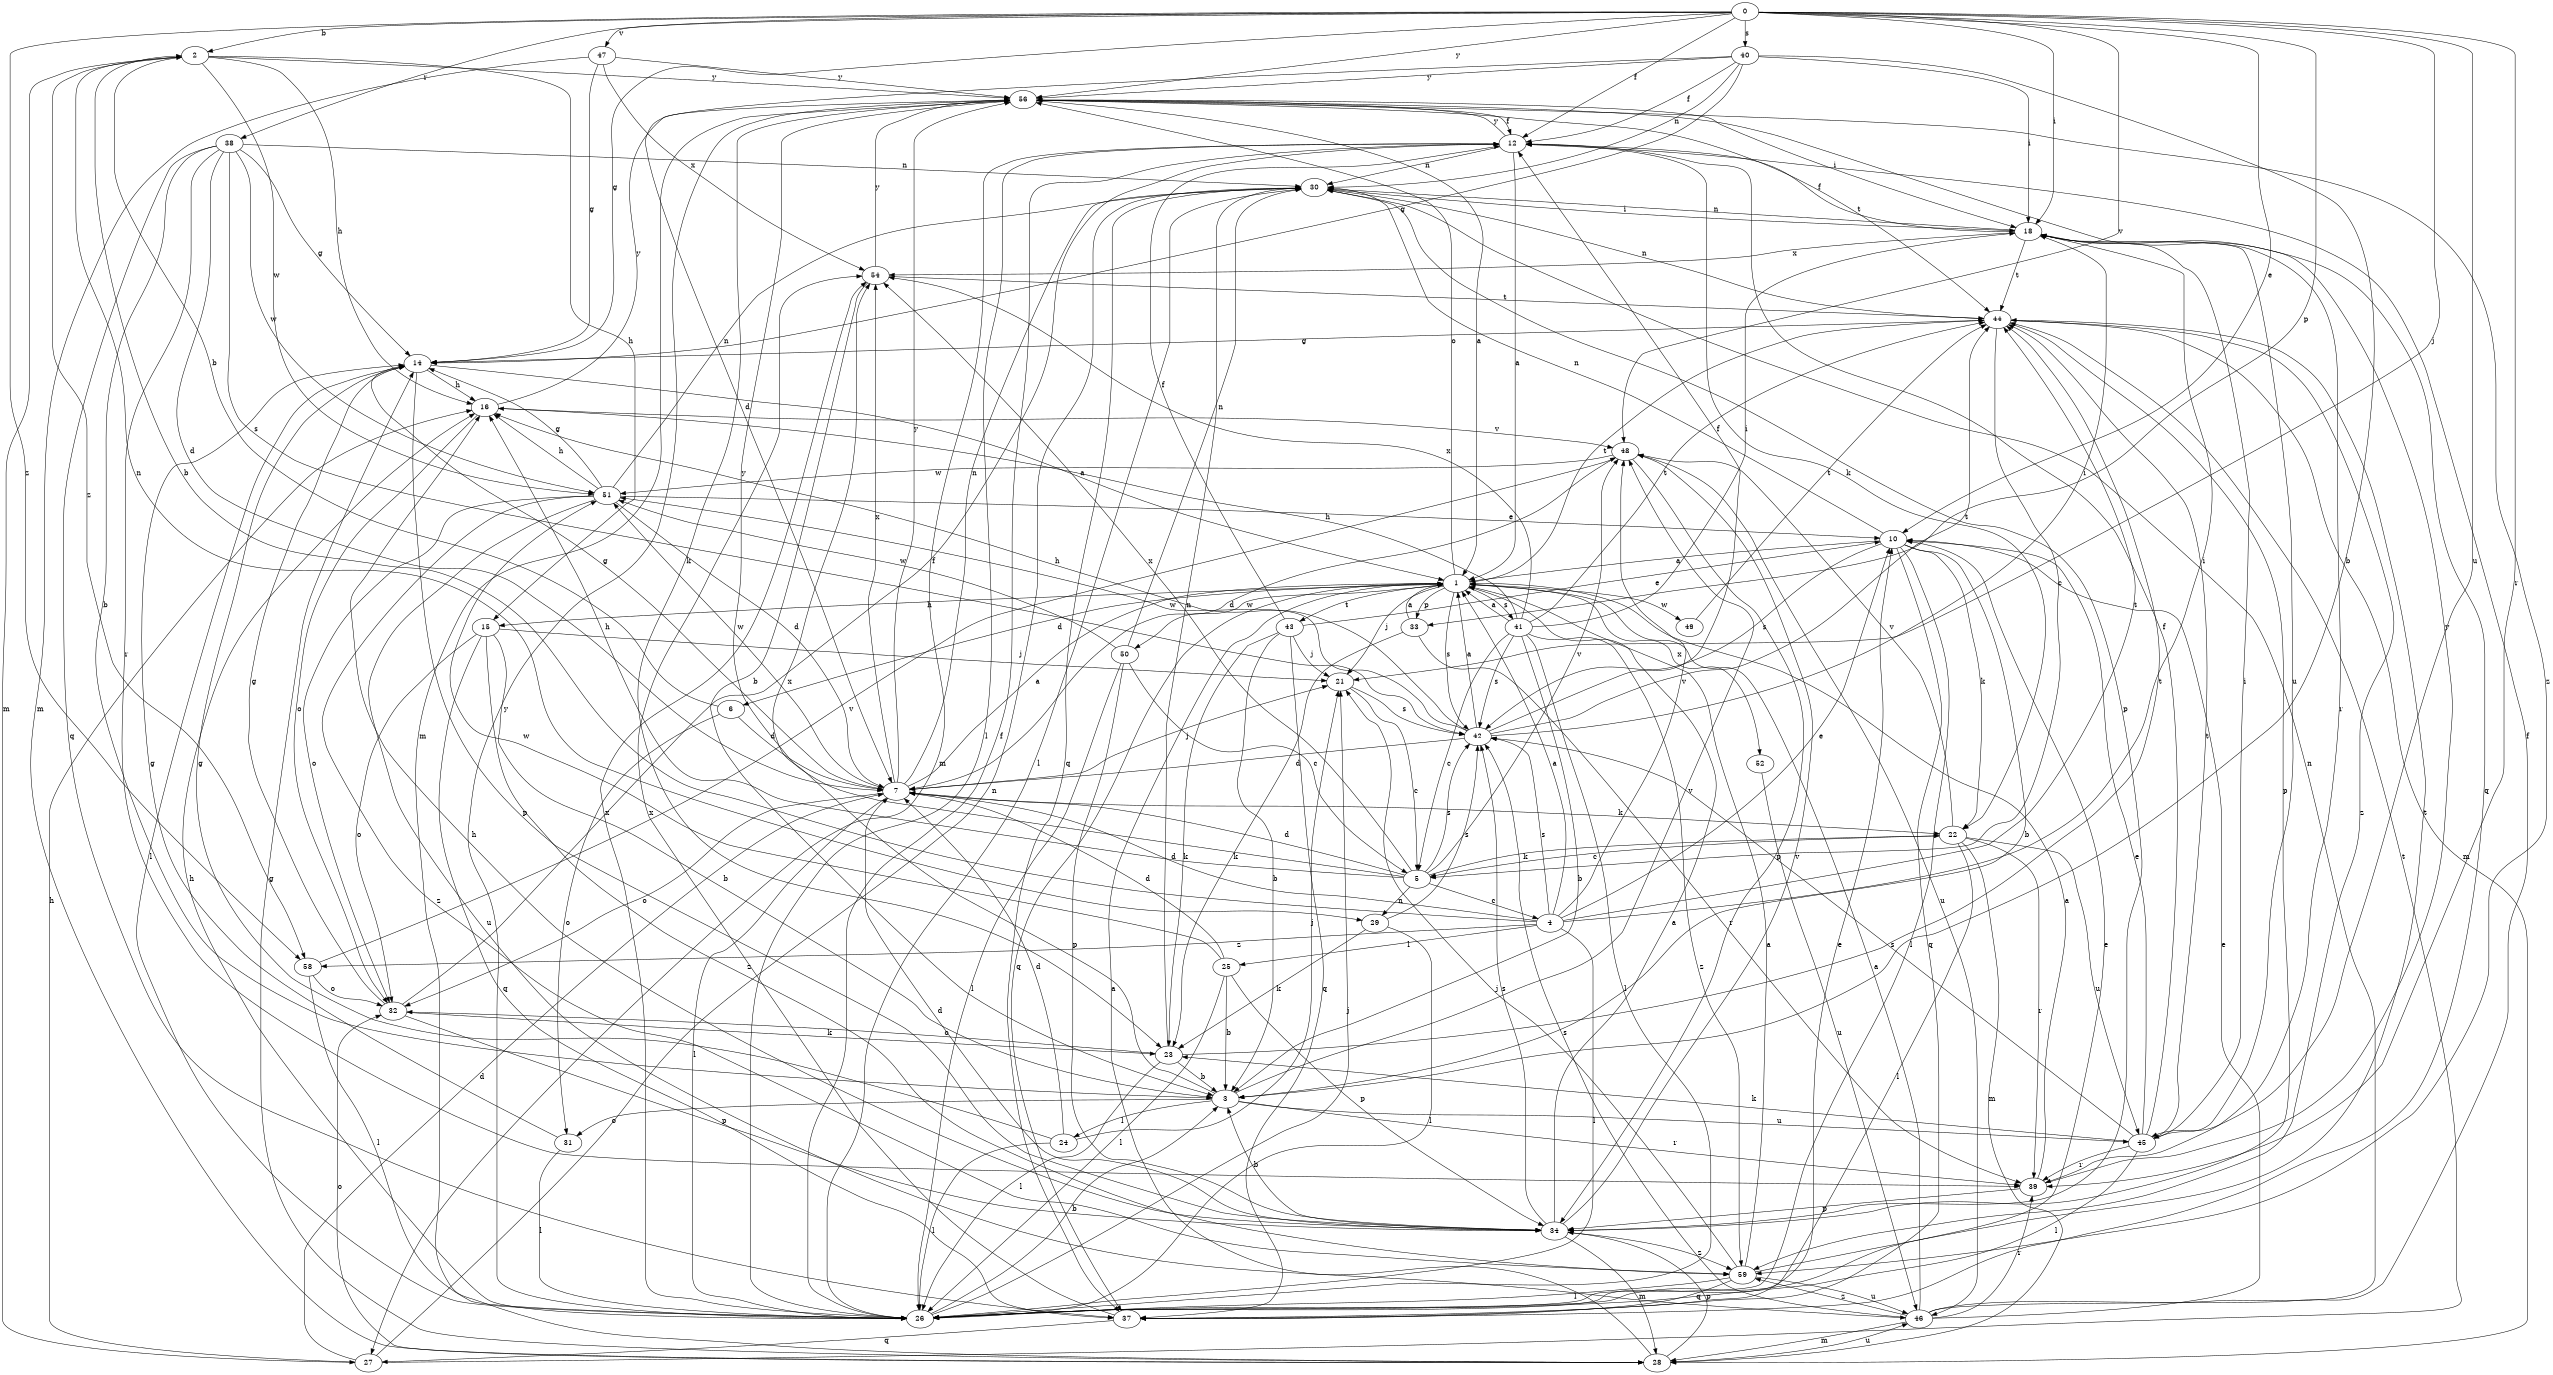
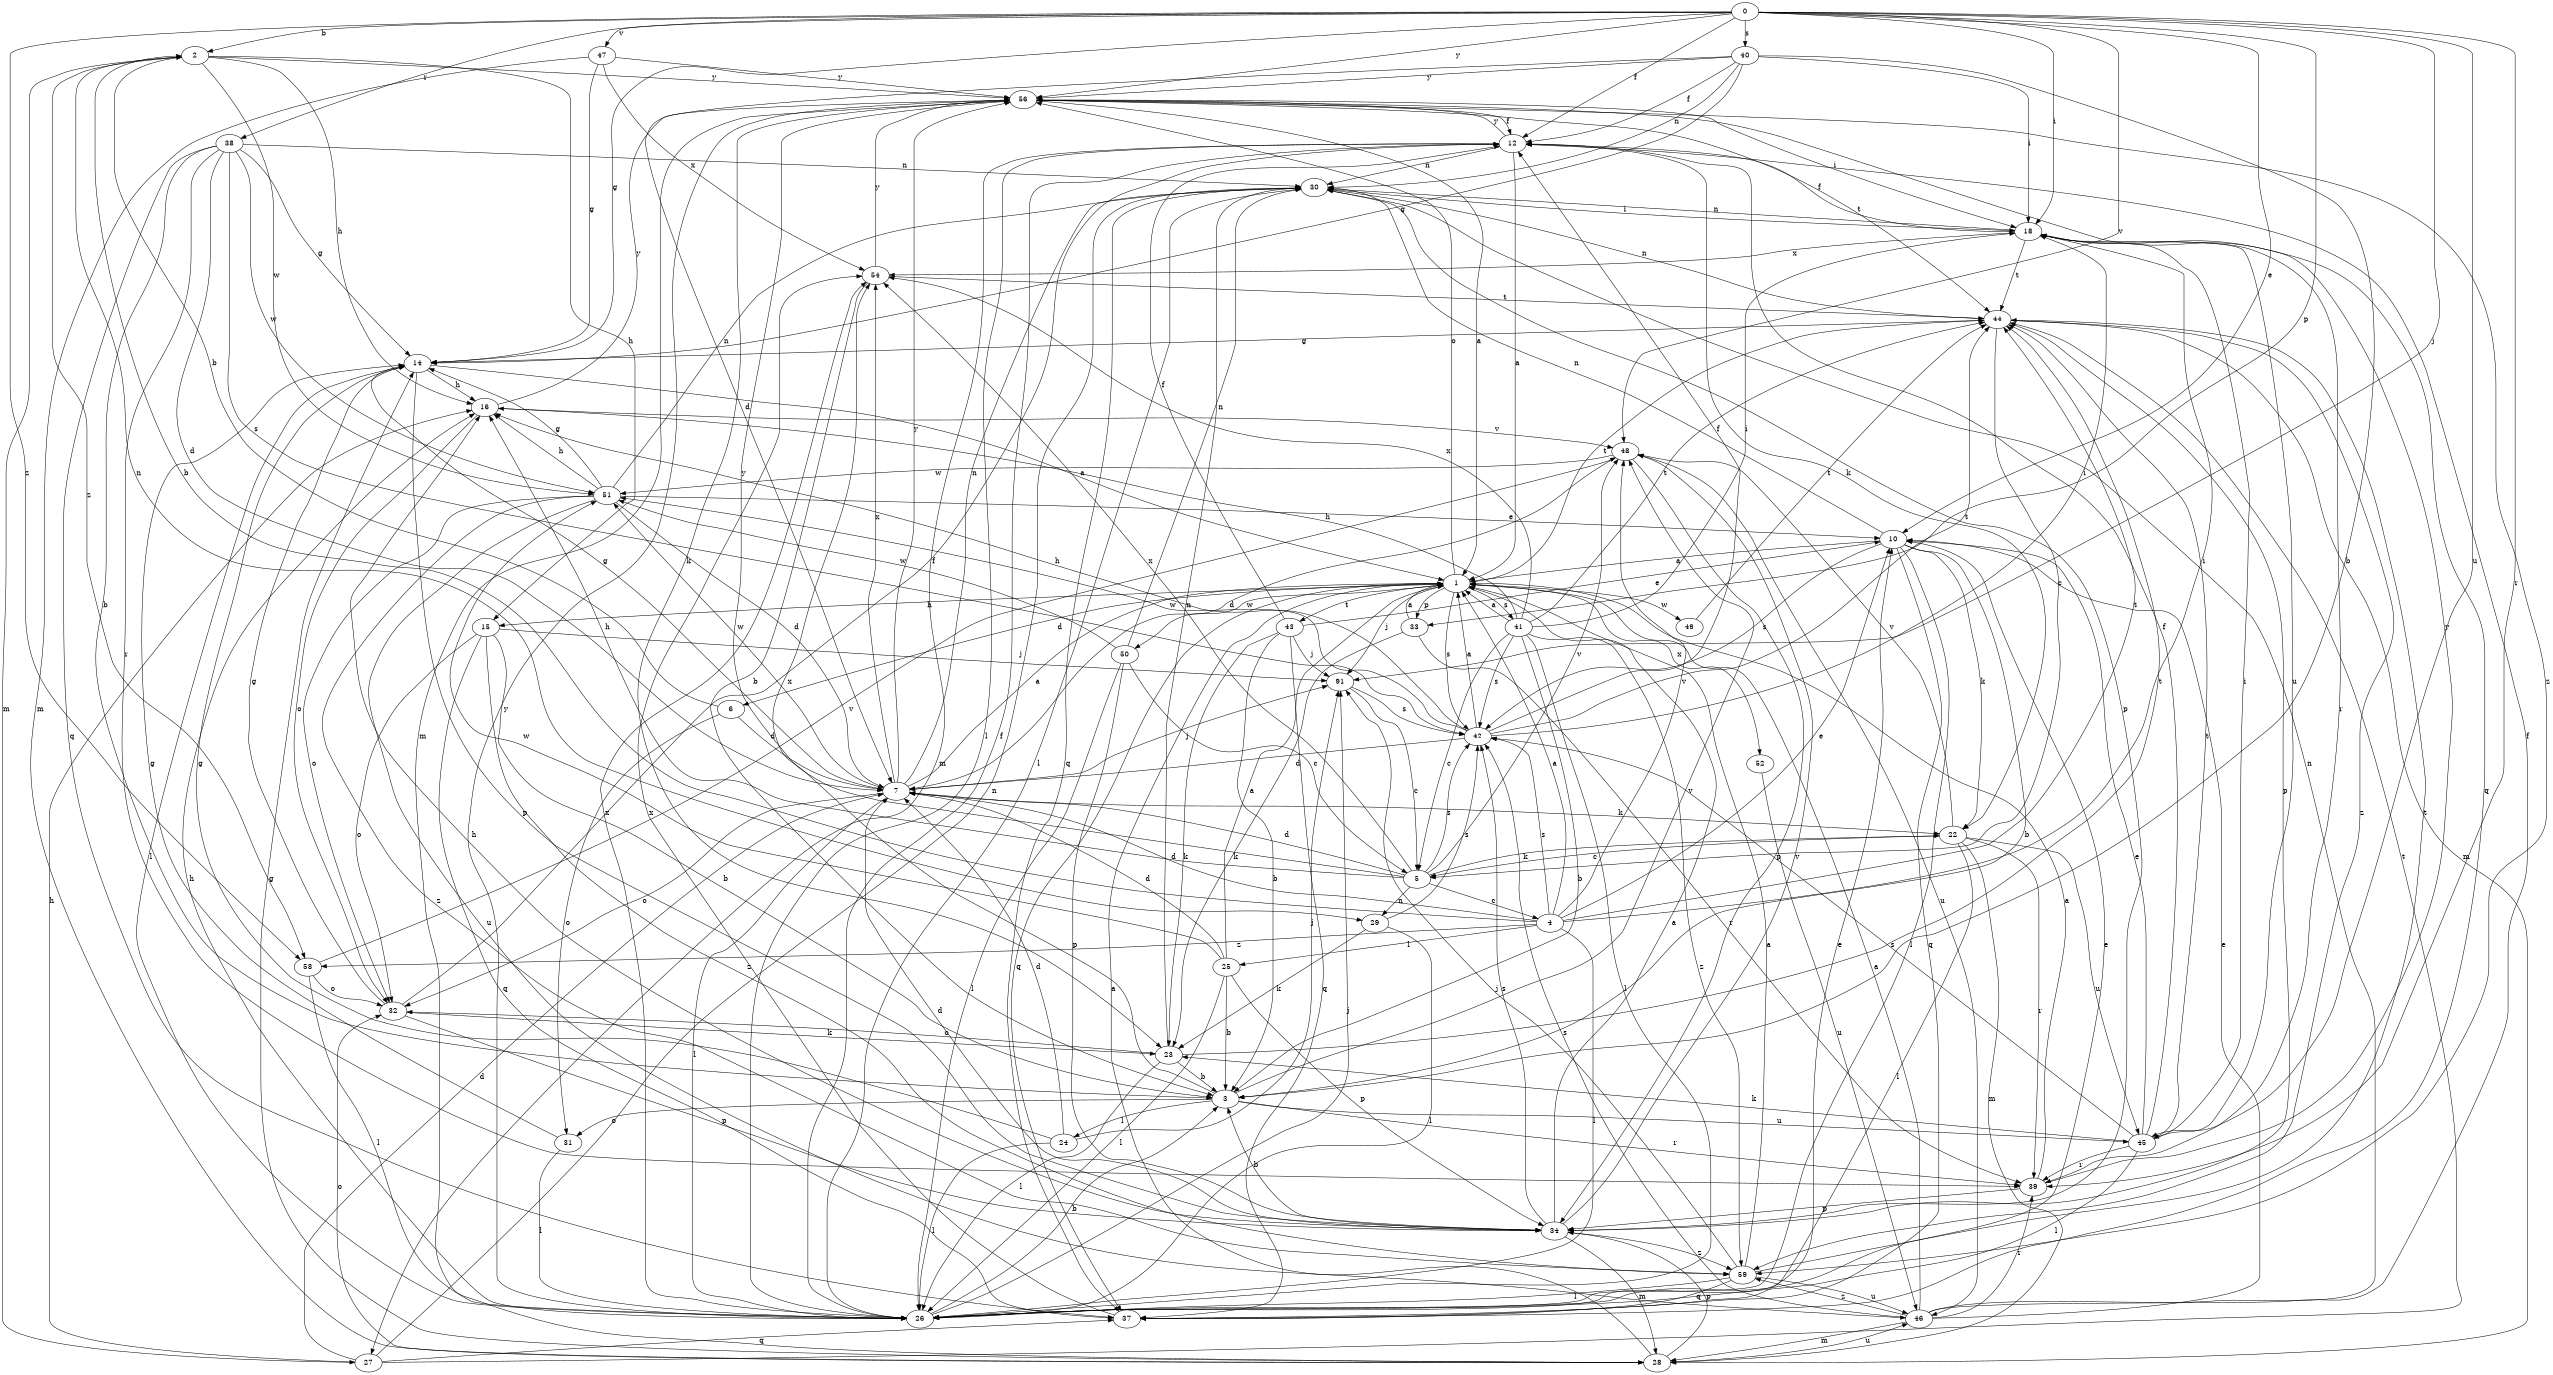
node "21": label "21" -> "91"
edge "25" -> "1": added, label "a"
edge "37" -> "27": reversed
